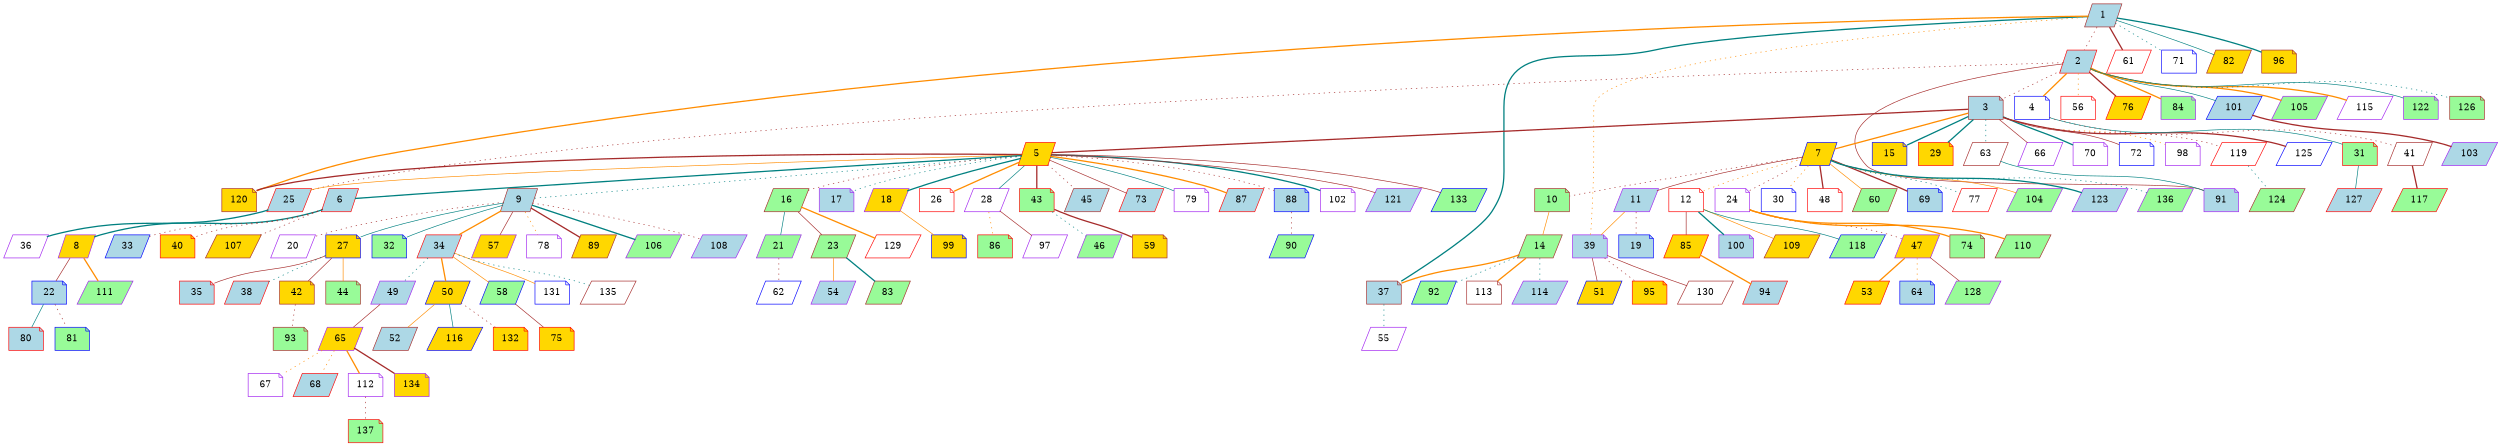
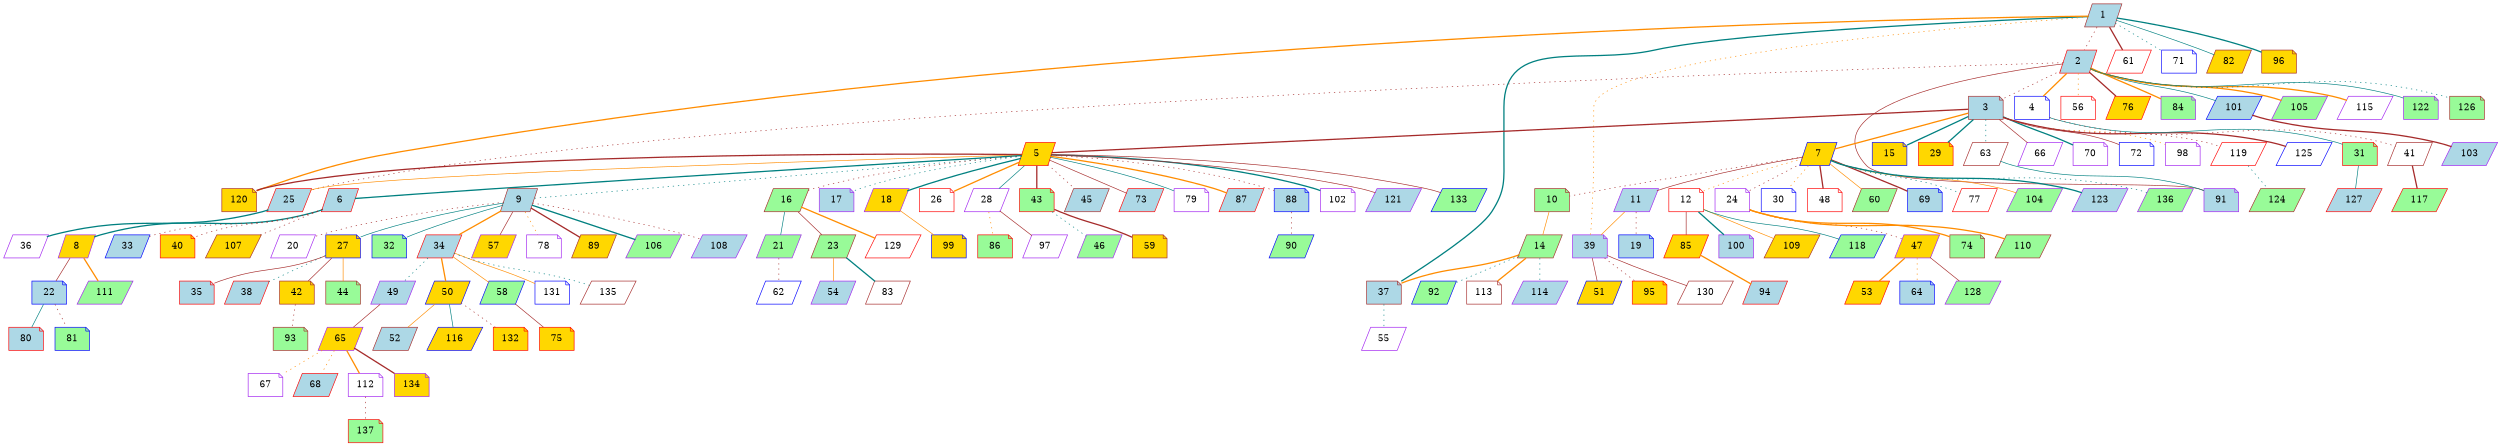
node "83": fillcolor palegreen -> white
